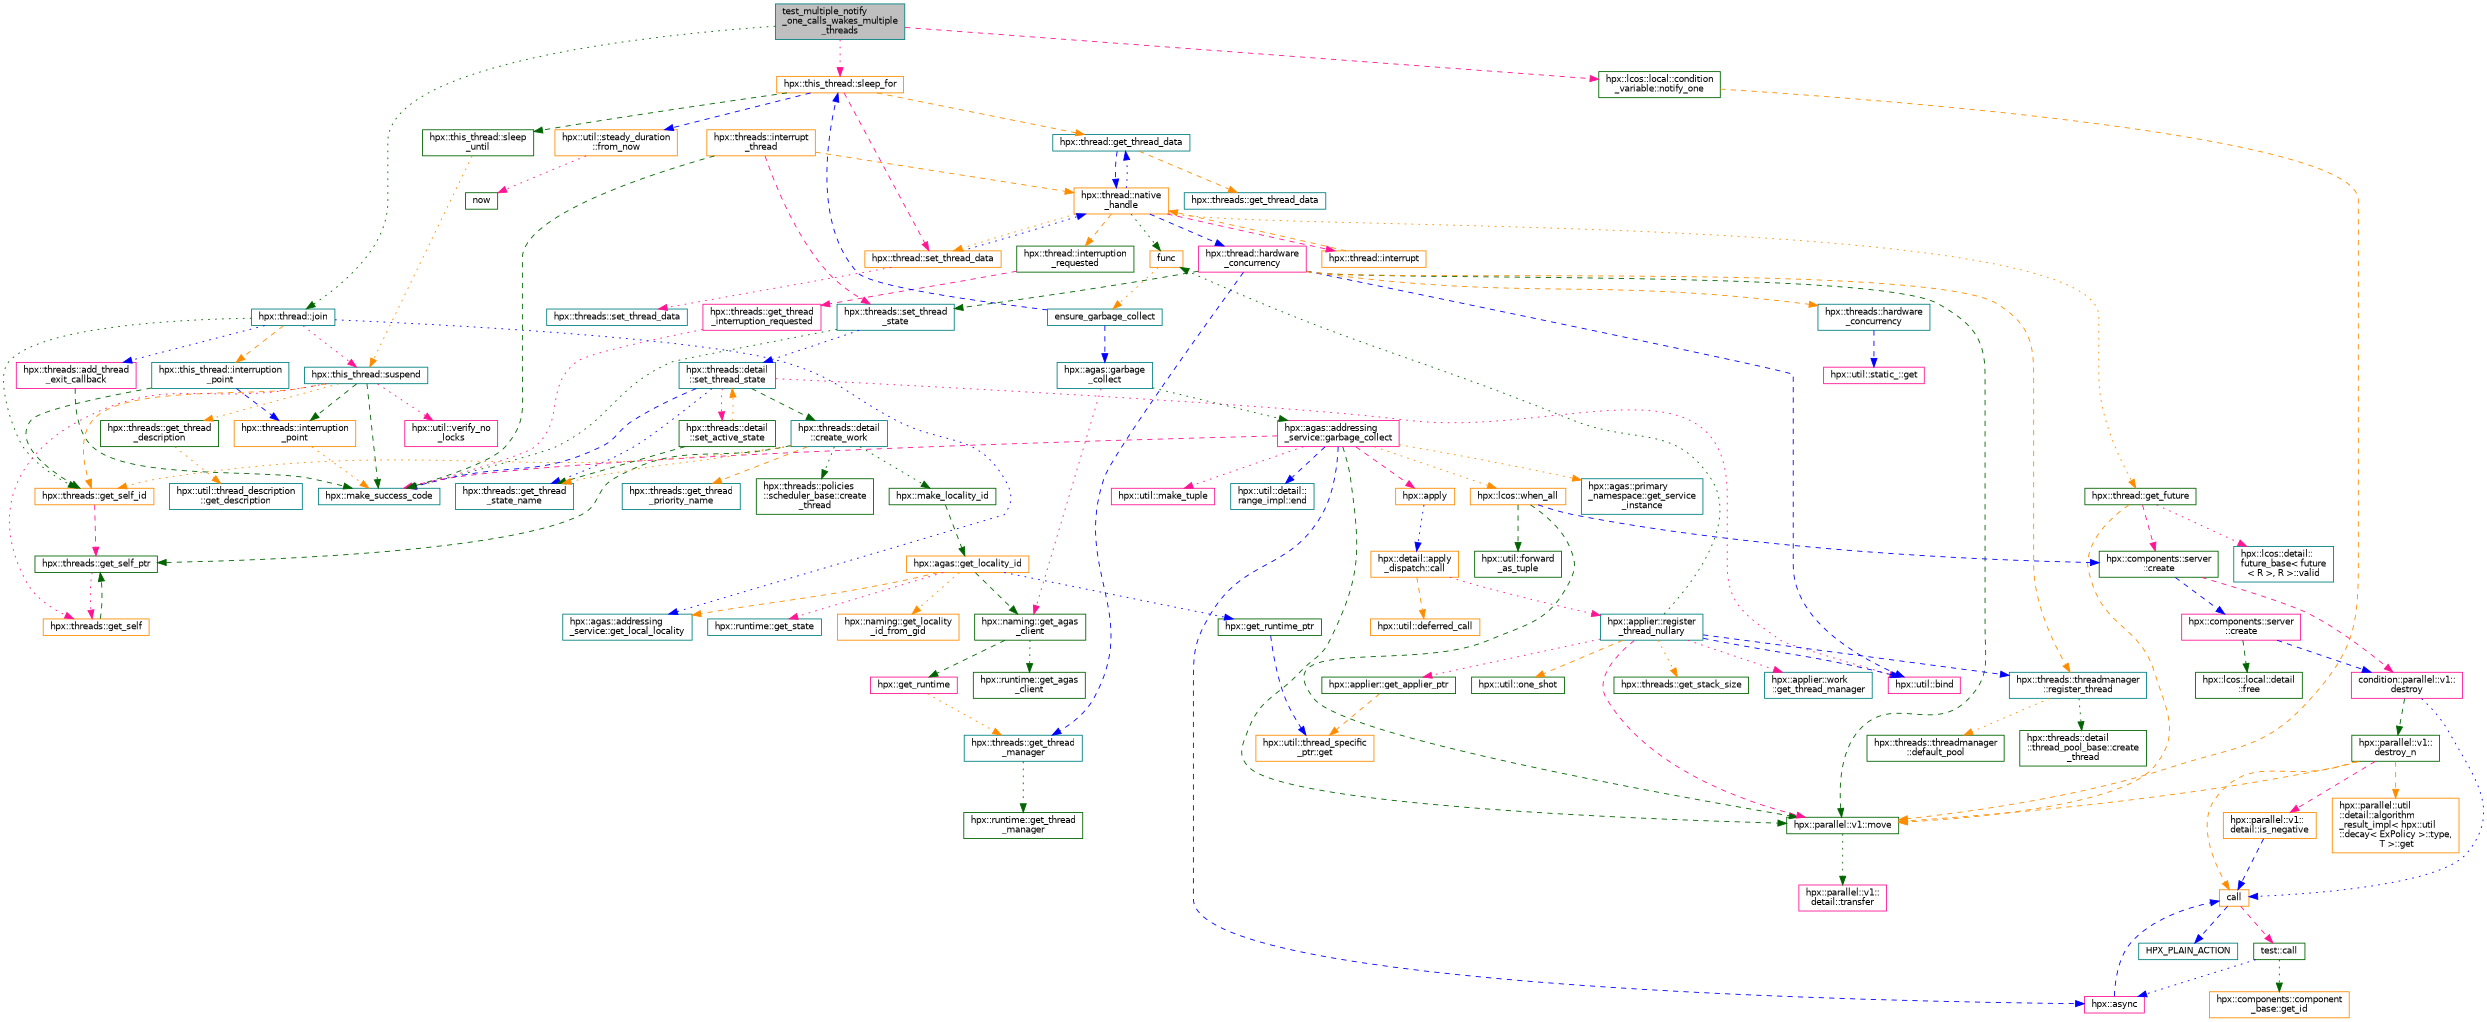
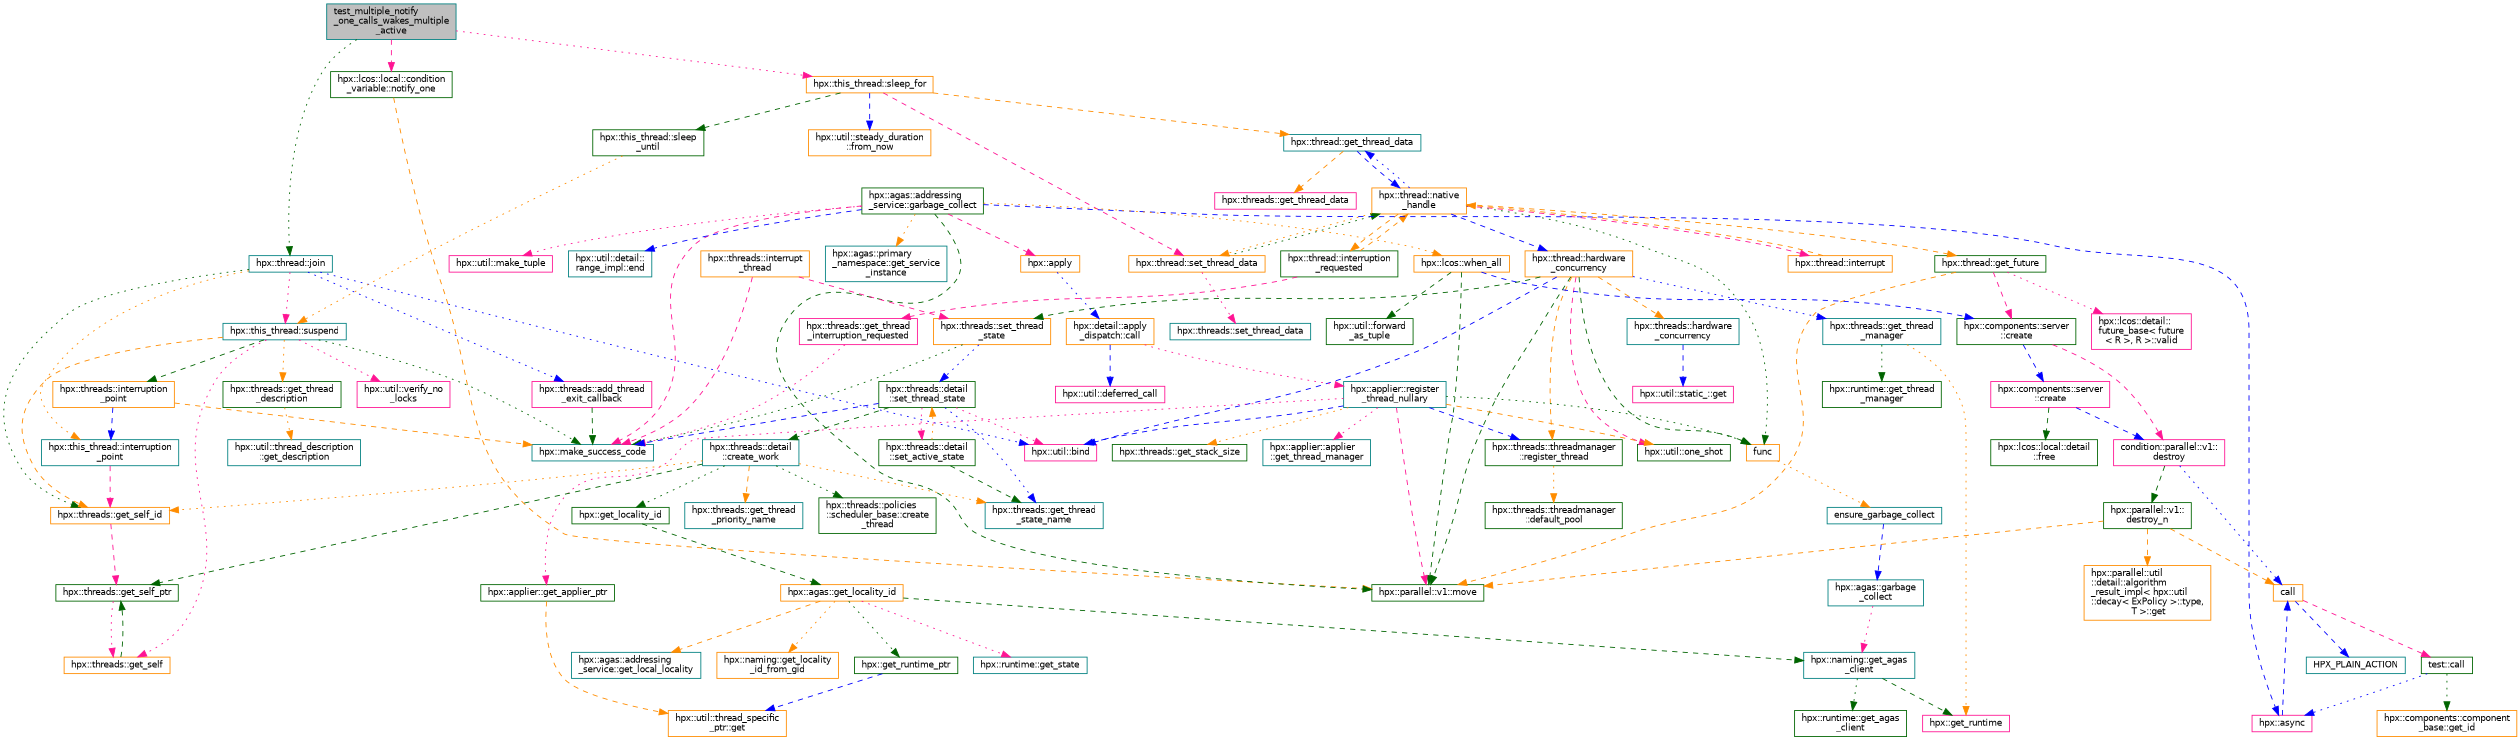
node "test_multiple_notify _one_calls_wakes_multiple _threads": label "test_multiple_notify _one_calls_wakes_multiple _threads" -> "test_multiple_notify _one_calls_wakes_multiple _active"
edge "hpx::threads::interrupt _thread" -> "hpx::thread::native _handle": now "hpx::thread::interruption _requested" -> "hpx::thread::native _handle"
node "now": removed
node "hpx::threads::get_thread_data": color teal -> deeppink
edge "hpx::thread::set_thread_data" -> "hpx::thread::native _handle": color blue -> darkgreen
edge "hpx::thread::native _handle" -> "hpx::thread::get_future": style dotted -> dashed
node "hpx::thread::hardware _concurrency": color deeppink -> darkorange
edge "ensure_garbage_collect" -> "hpx::this_thread::sleep_for": removed
edge "hpx::threads::interrupt _thread" -> "hpx::make_success_code": color darkgreen -> deeppink
node "hpx::threads::set_thread _state": color teal -> darkorange
edge "hpx::thread::join" -> "hpx::this_thread::interruption _point": style dashed -> dotted
edge "hpx::thread::hardware _concurrency" -> "hpx::util::one_shot": added
node "hpx::threads::detail ::set_thread_state": color teal -> darkgreen
edge "hpx::agas::garbage _collect" -> "hpx::agas::addressing _service::garbage_collect": removed
edge "hpx::this_thread::interruption _point" -> "hpx::threads::interruption _point": reversed
edge "hpx::thread::hardware _concurrency" -> "func": added
edge "hpx::thread::join" -> "hpx::agas::addressing _service::get_local_locality": now "hpx::thread::join" -> "hpx::util::bind"
edge "hpx::this_thread::interruption _point" -> "hpx::threads::get_self_id": color darkgreen -> deeppink
edge "hpx::this_thread::suspend" -> "hpx::make_success_code": style dashed -> dotted
node "hpx::agas::addressing _service::garbage_collect": color deeppink -> darkgreen
edge "hpx::threads::interruption _point" -> "hpx::make_success_code": style dotted -> dashed
edge "hpx::thread::hardware _concurrency" -> "hpx::threads::get_thread _manager": style dashed -> dotted
node "hpx::make_locality_id": label "hpx::make_locality_id" -> "hpx::get_locality_id"
node "hpx::lcos::detail:: future_base< future < R >, R >::valid": color teal -> deeppink
edge "hpx::detail::apply _dispatch::call" -> "hpx::util::deferred_call": color darkorange -> blue
edge "hpx::agas::get_locality_id" -> "hpx::get_runtime_ptr": color blue -> darkgreen
node "hpx::naming::get_agas _client": color darkgreen -> teal
node "hpx::util::deferred_call": color darkorange -> deeppink
node "hpx::applier::work ::get_thread_manager": label "hpx::applier::work ::get_thread_manager" -> "hpx::applier::applier ::get_thread_manager"
node "hpx::threads::threadmanager ::register_thread": color teal -> darkgreen
edge "hpx::get_runtime" -> "hpx::threads::get_thread _manager": reversed
node "hpx::threads::detail ::thread_pool_base::create _thread": removed
node "hpx::parallel::v1:: detail::is_negative": removed
node "hpx::parallel::v1:: detail::transfer": removed
